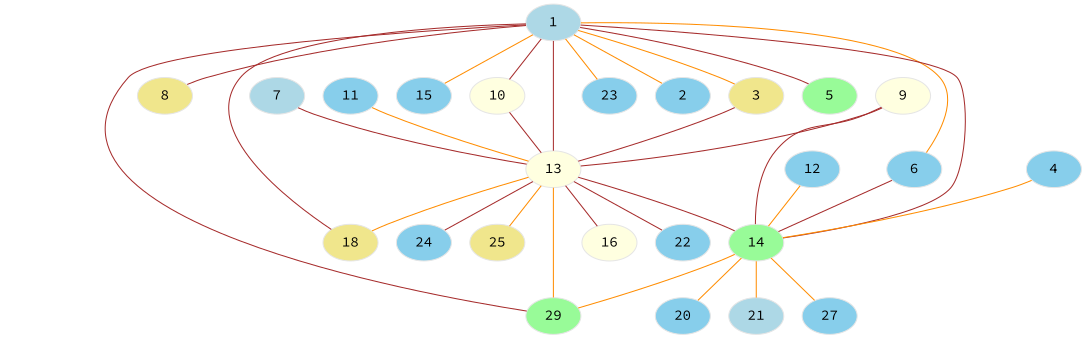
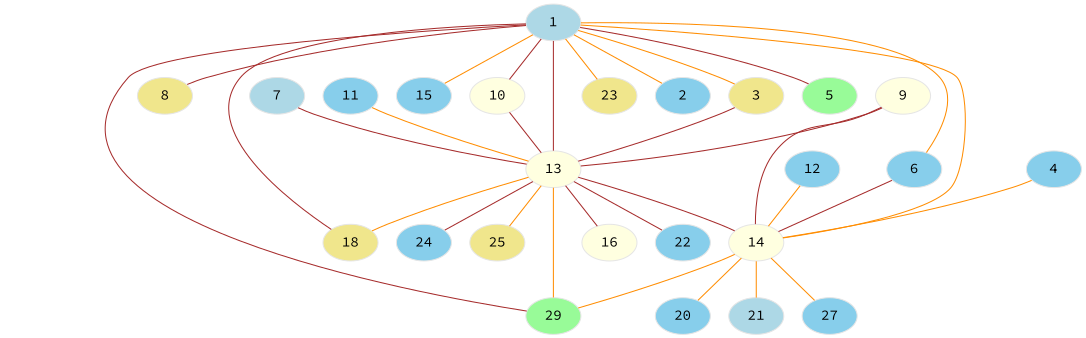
edge "1" -- "14": color brown -> darkorange
node "23": fillcolor skyblue -> khaki
node "14": fillcolor palegreen -> lightyellow
